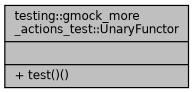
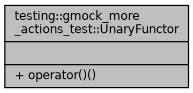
node "testing::gmock_more": text "+ test()()" -> "+ operator()()"
